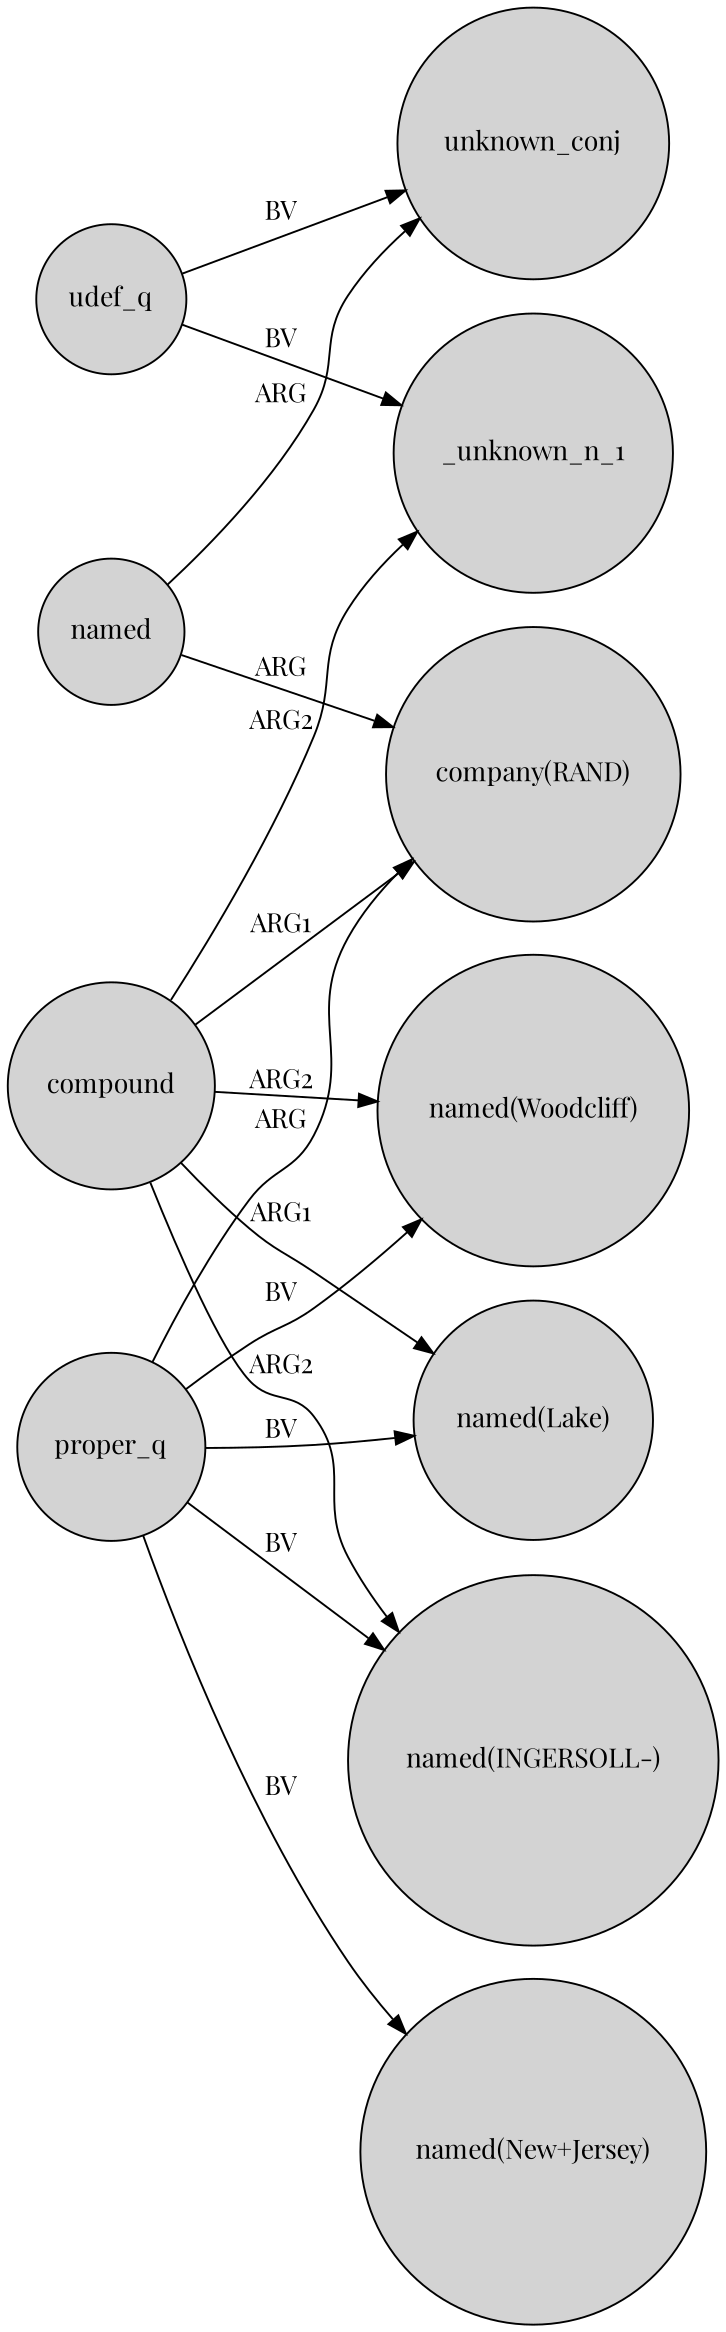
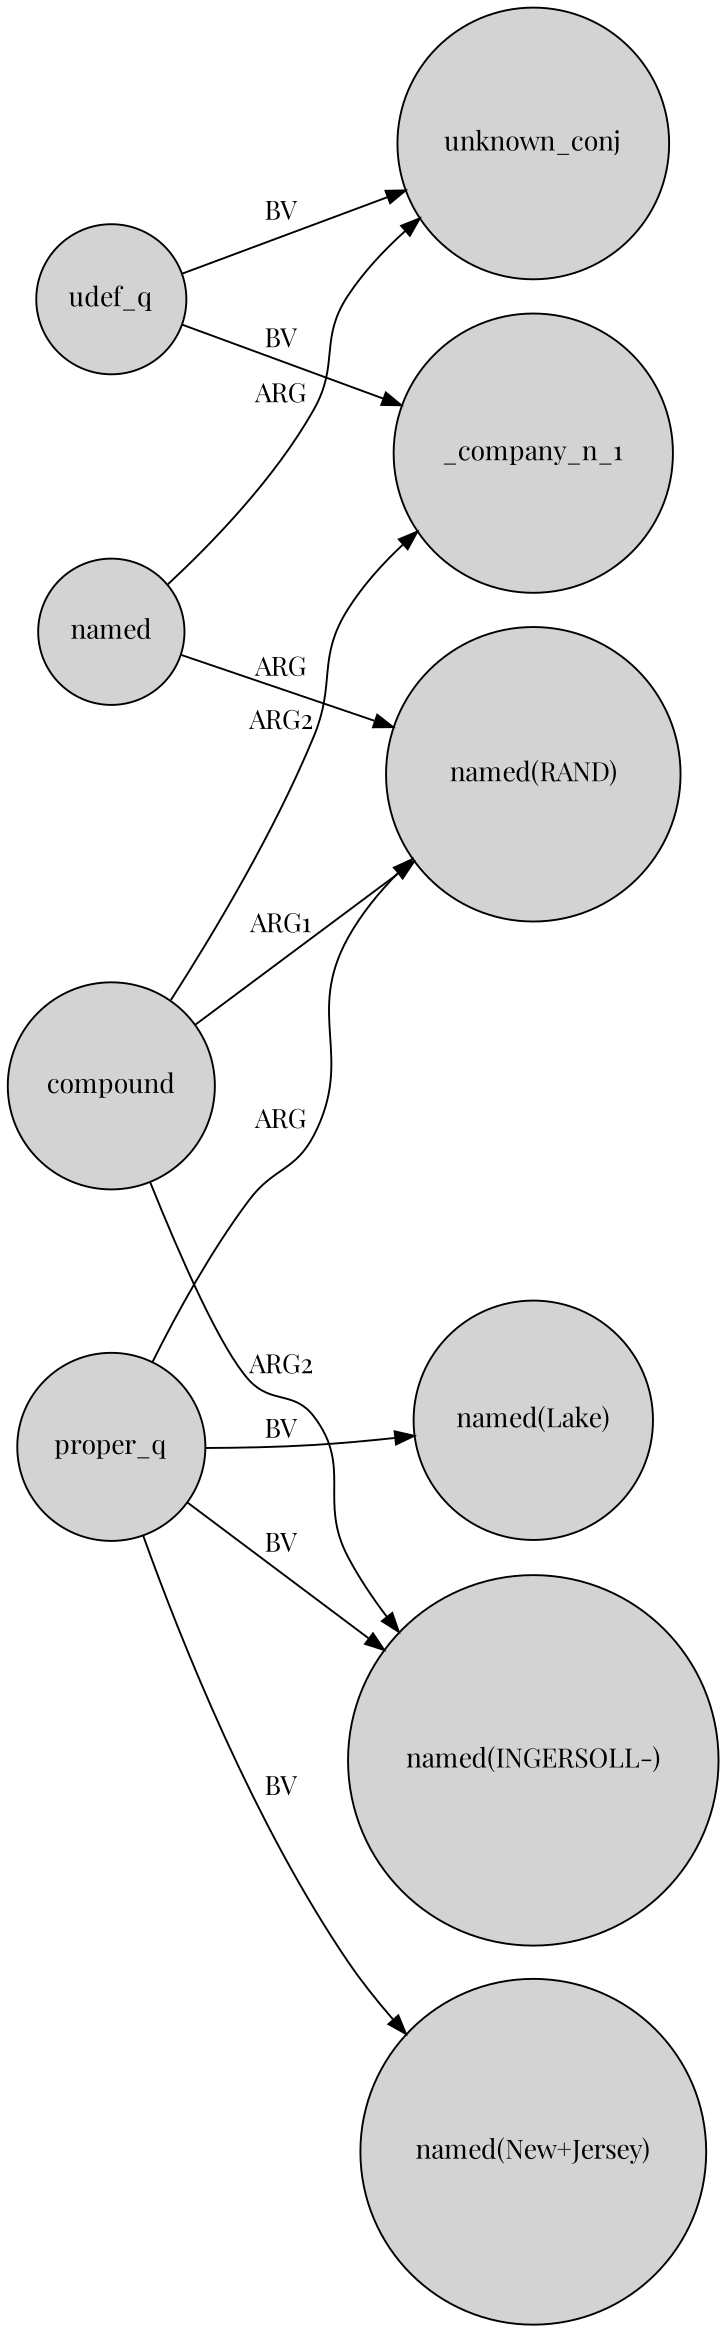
node "_unknown_n_1": label "_unknown_n_1" -> "_company_n_1"
node "company(RAND)": label "company(RAND)" -> "named(RAND)"
node "named(Woodcliff)": removed
edge "compound" -> "named(Lake)": removed, label "ARG1"
